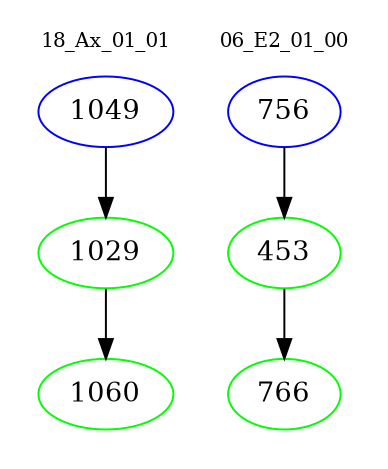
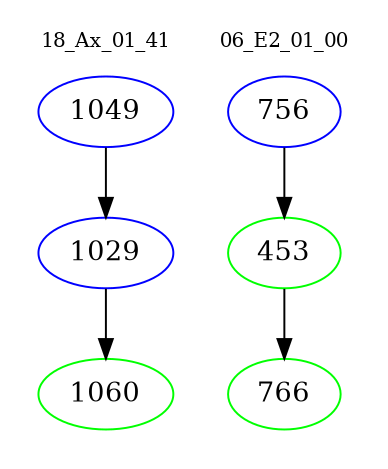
cluster "18_Ax_01_01": label "18_Ax_01_01" -> "18_Ax_01_41"
node "1029": color green -> blue
